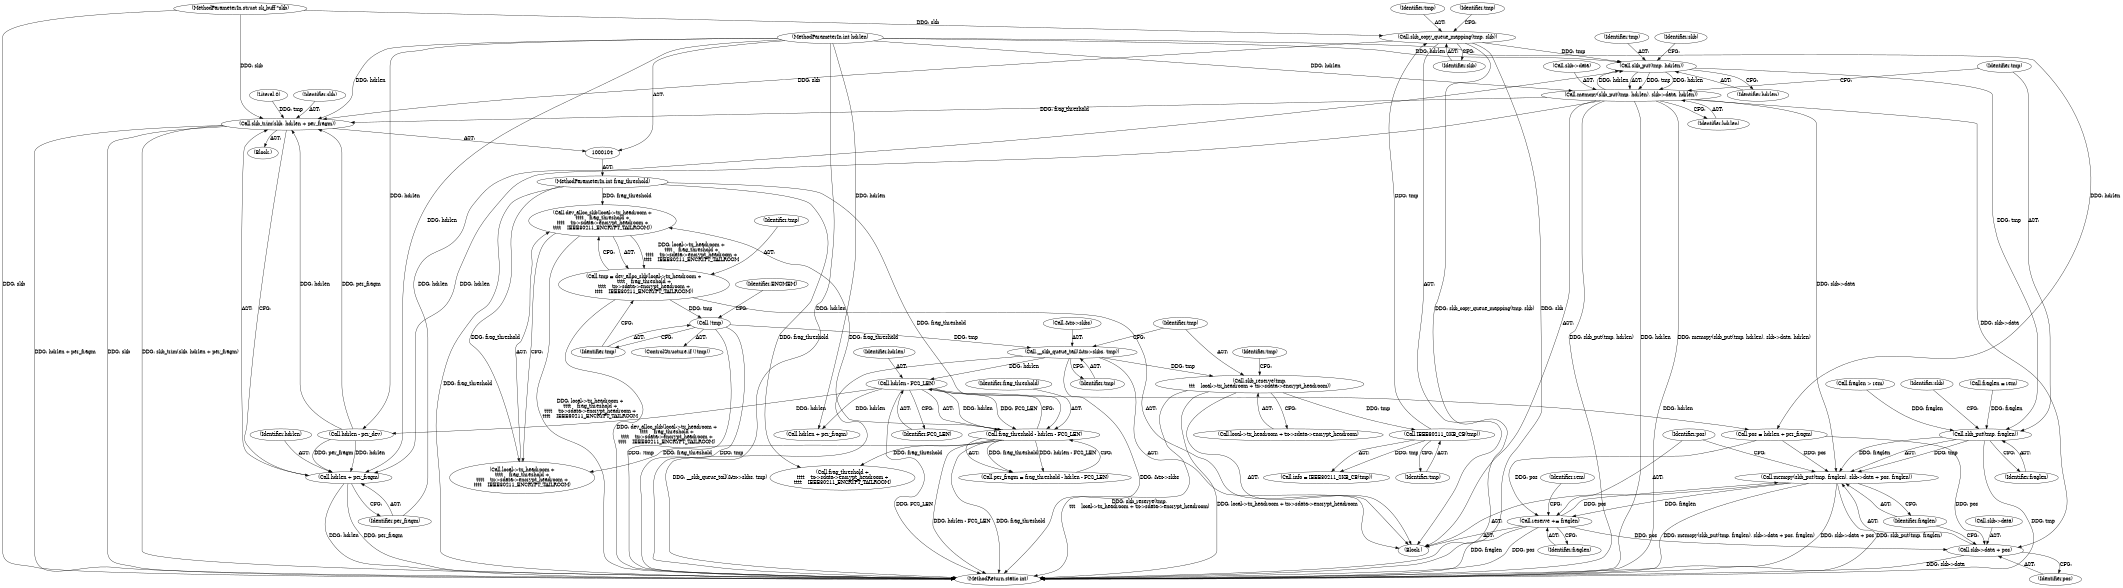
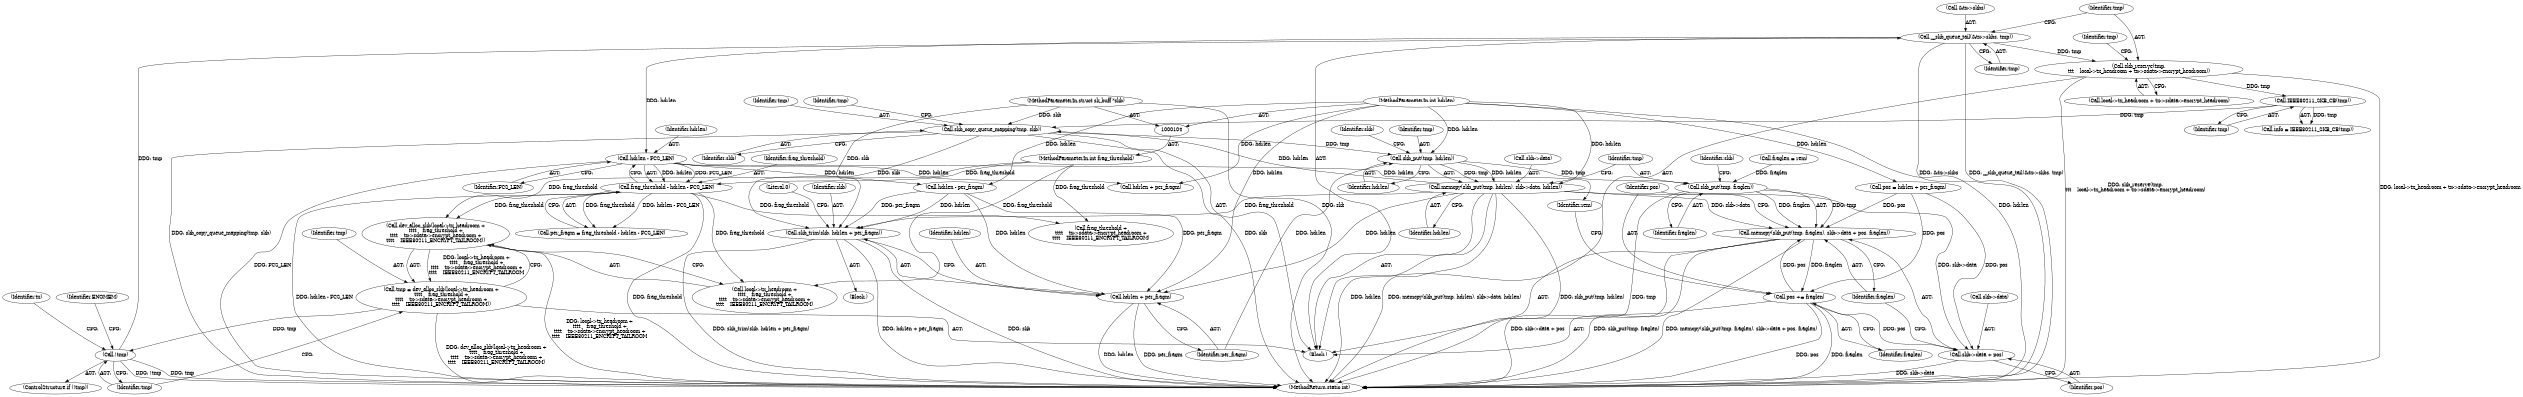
edge "(MethodParameterIn,int hdrlen)" -> "(Call,skb_trim(skb, hdrlen + per_fragm))": removed, label "DDG: hdrlen"
edge "(Call,memcpy(skb_put(tmp, hdrlen), skb->data, hdrlen))" -> "(Call,skb_put(tmp, hdrlen))": now "(Call,memcpy(skb_put(tmp, hdrlen), skb->data, hdrlen))" -> "(Call,skb_copy_queue_mapping(tmp, skb))"
edge "(Literal,0)" -> "(Call,skb_trim(skb, hdrlen + per_fragm))": label "DDG: tmp" -> "CFG: "
edge "(Call,skb_trim(skb, hdrlen + per_fragm))" -> "1000104": now "(MethodParameterIn,struct sk_buff *skb)" -> "1000104"
node "(Identifier,tx)": added
node "(Call,fraglen > rem)": removed
edge "(Call,hdrlen - FCS_LEN)" -> "(Call,pos = hdrlen + per_fragm)": now "(Call,hdrlen - FCS_LEN)" -> "(Identifier,rem)"
node "(Call,hdrlen - per_dev)": label "(Call,hdrlen - per_dev)" -> "(Call,hdrlen - per_fragm)"
node "(Call,reserve += fraglen)": label "(Call,reserve += fraglen)" -> "(Call,pos += fraglen)"
edge "(MethodParameterIn,int frag_threshold)" -> "(MethodReturn,static int)": removed, label "DDG: frag_threshold"
